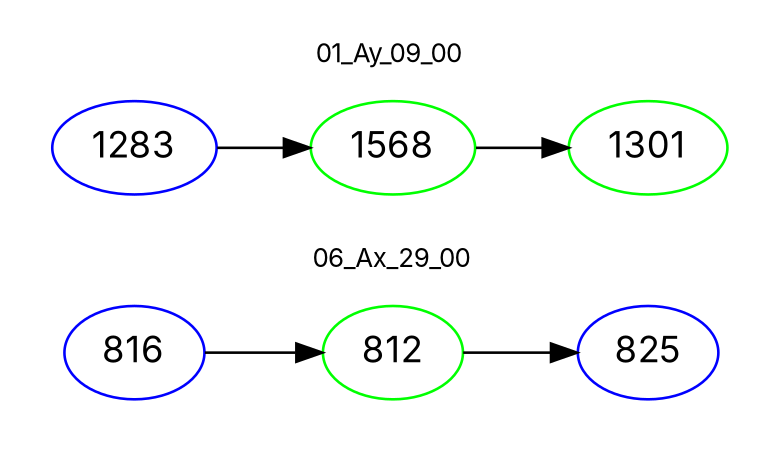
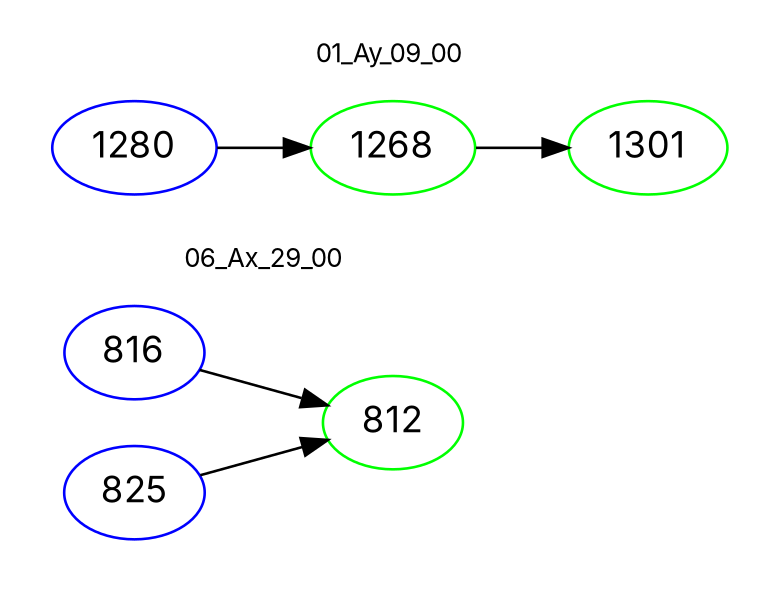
node "1283": label "1283" -> "1280"
node "1568": label "1568" -> "1268"
edge "812" -> "825": reversed
